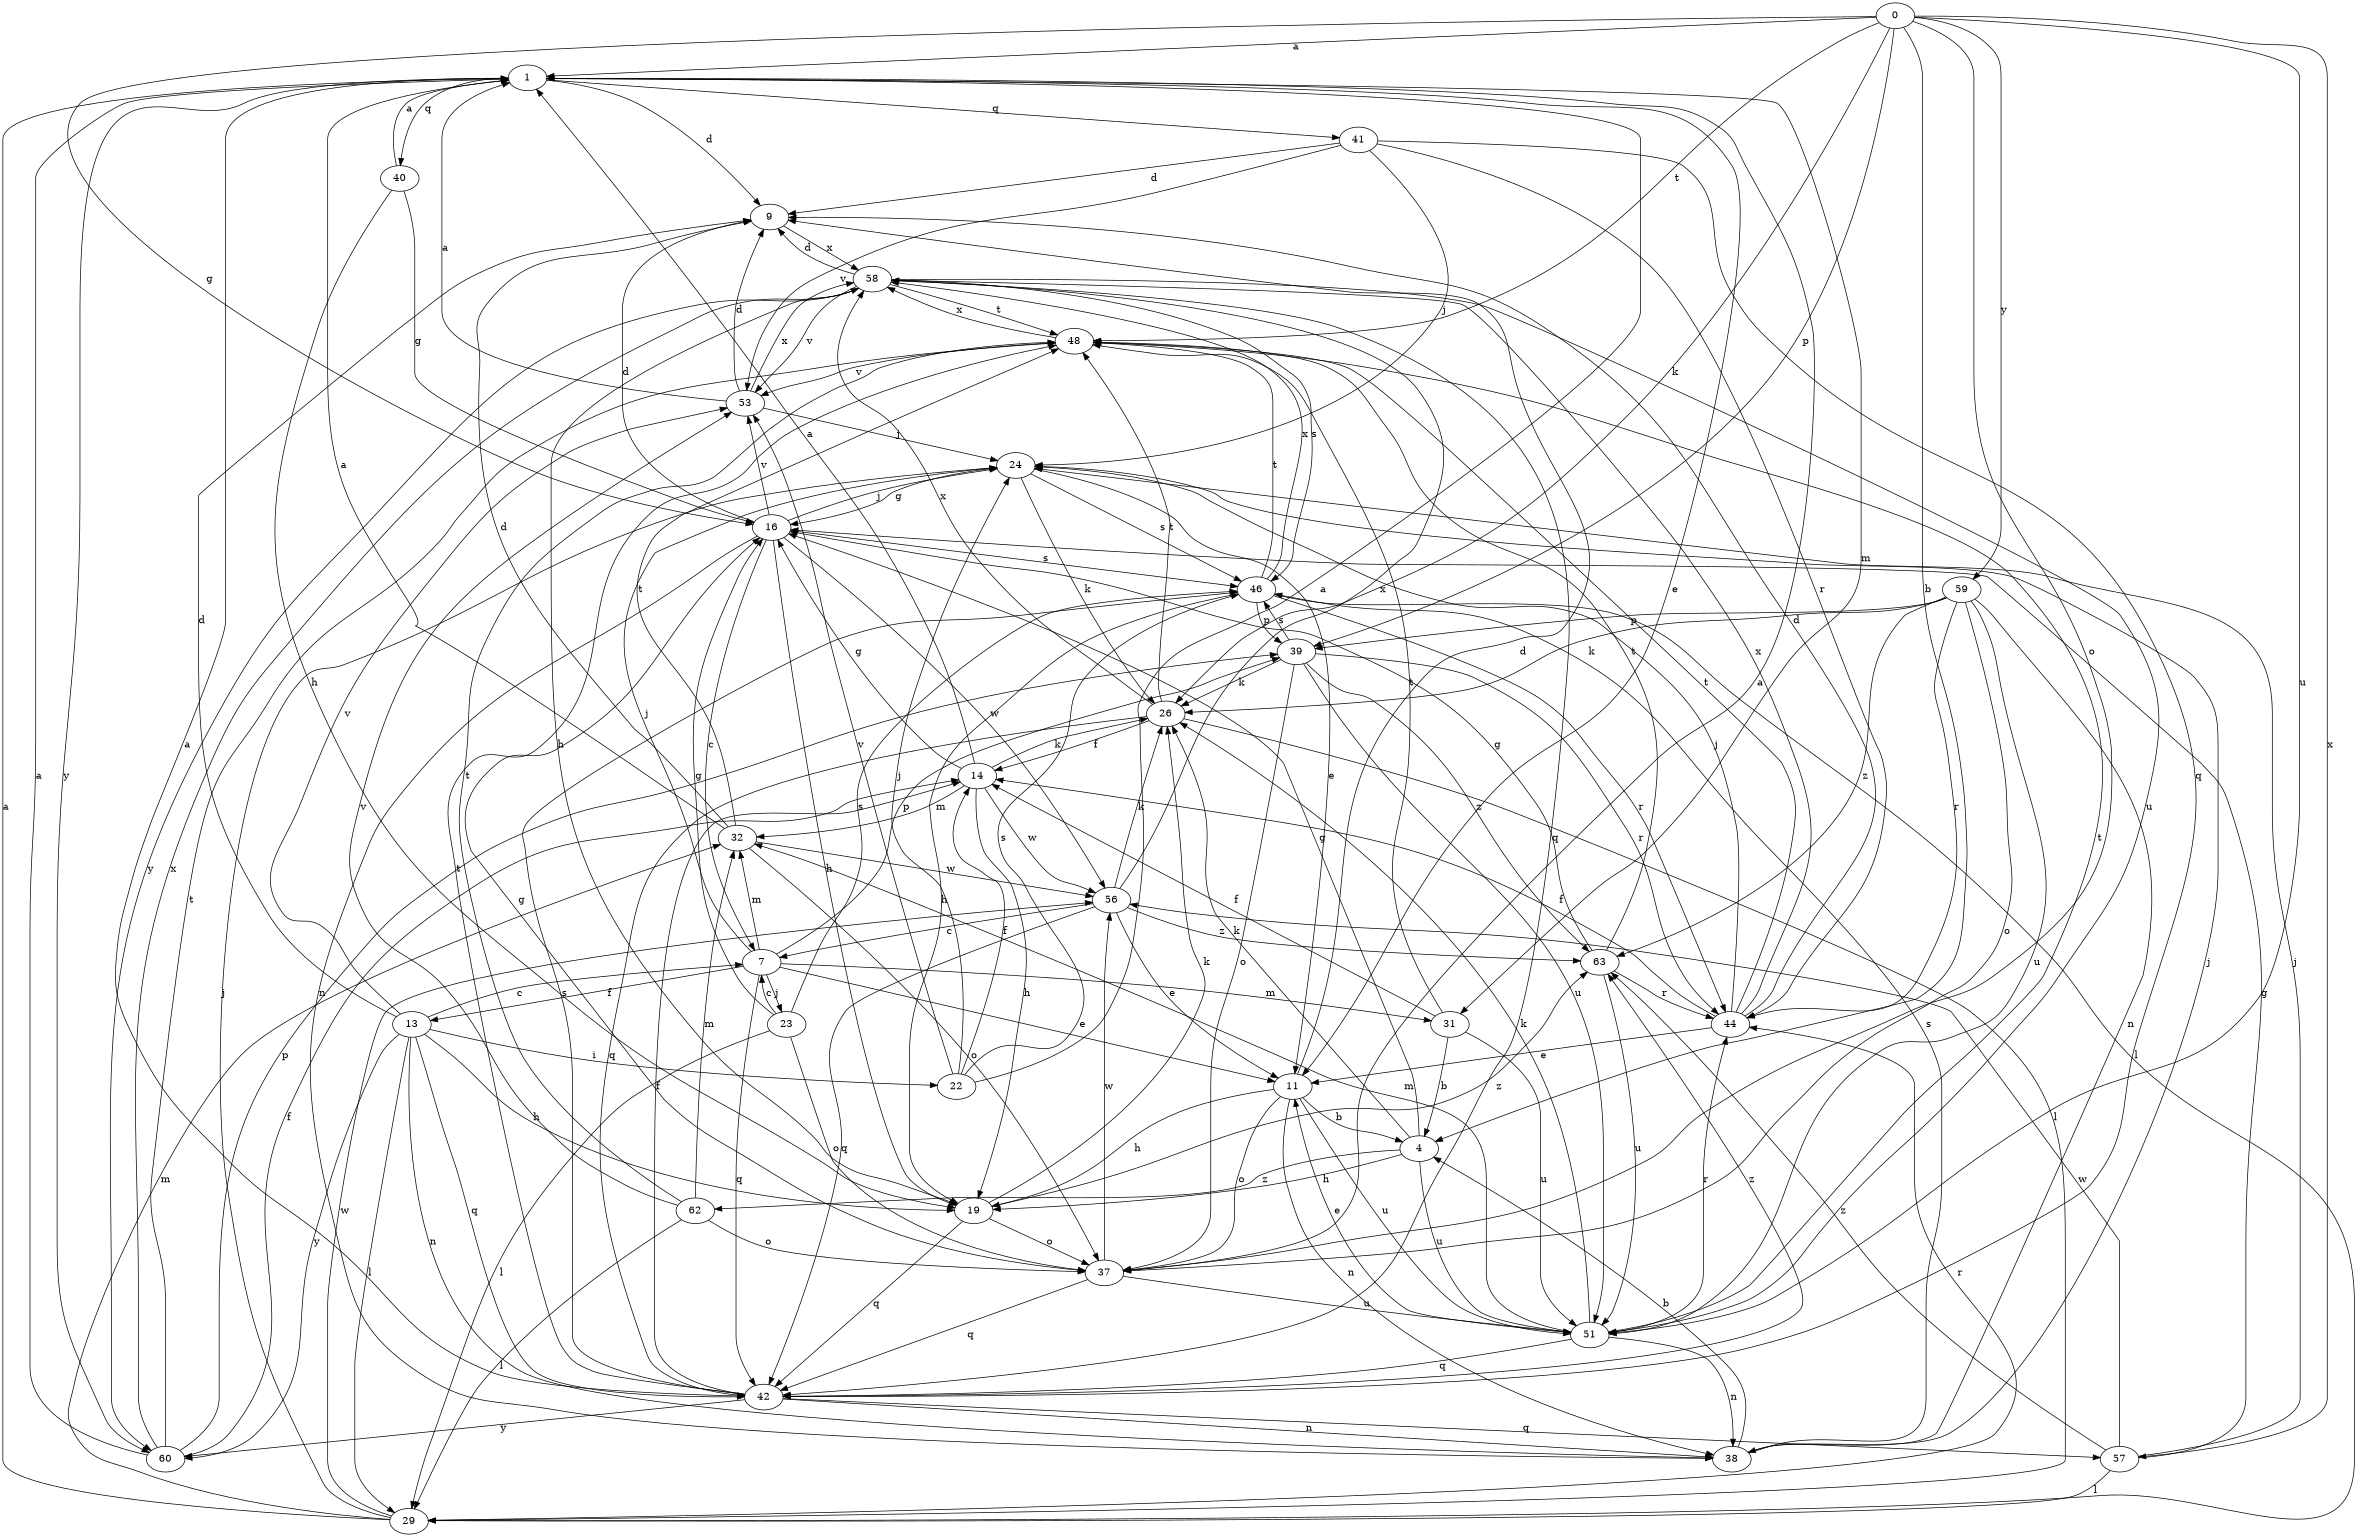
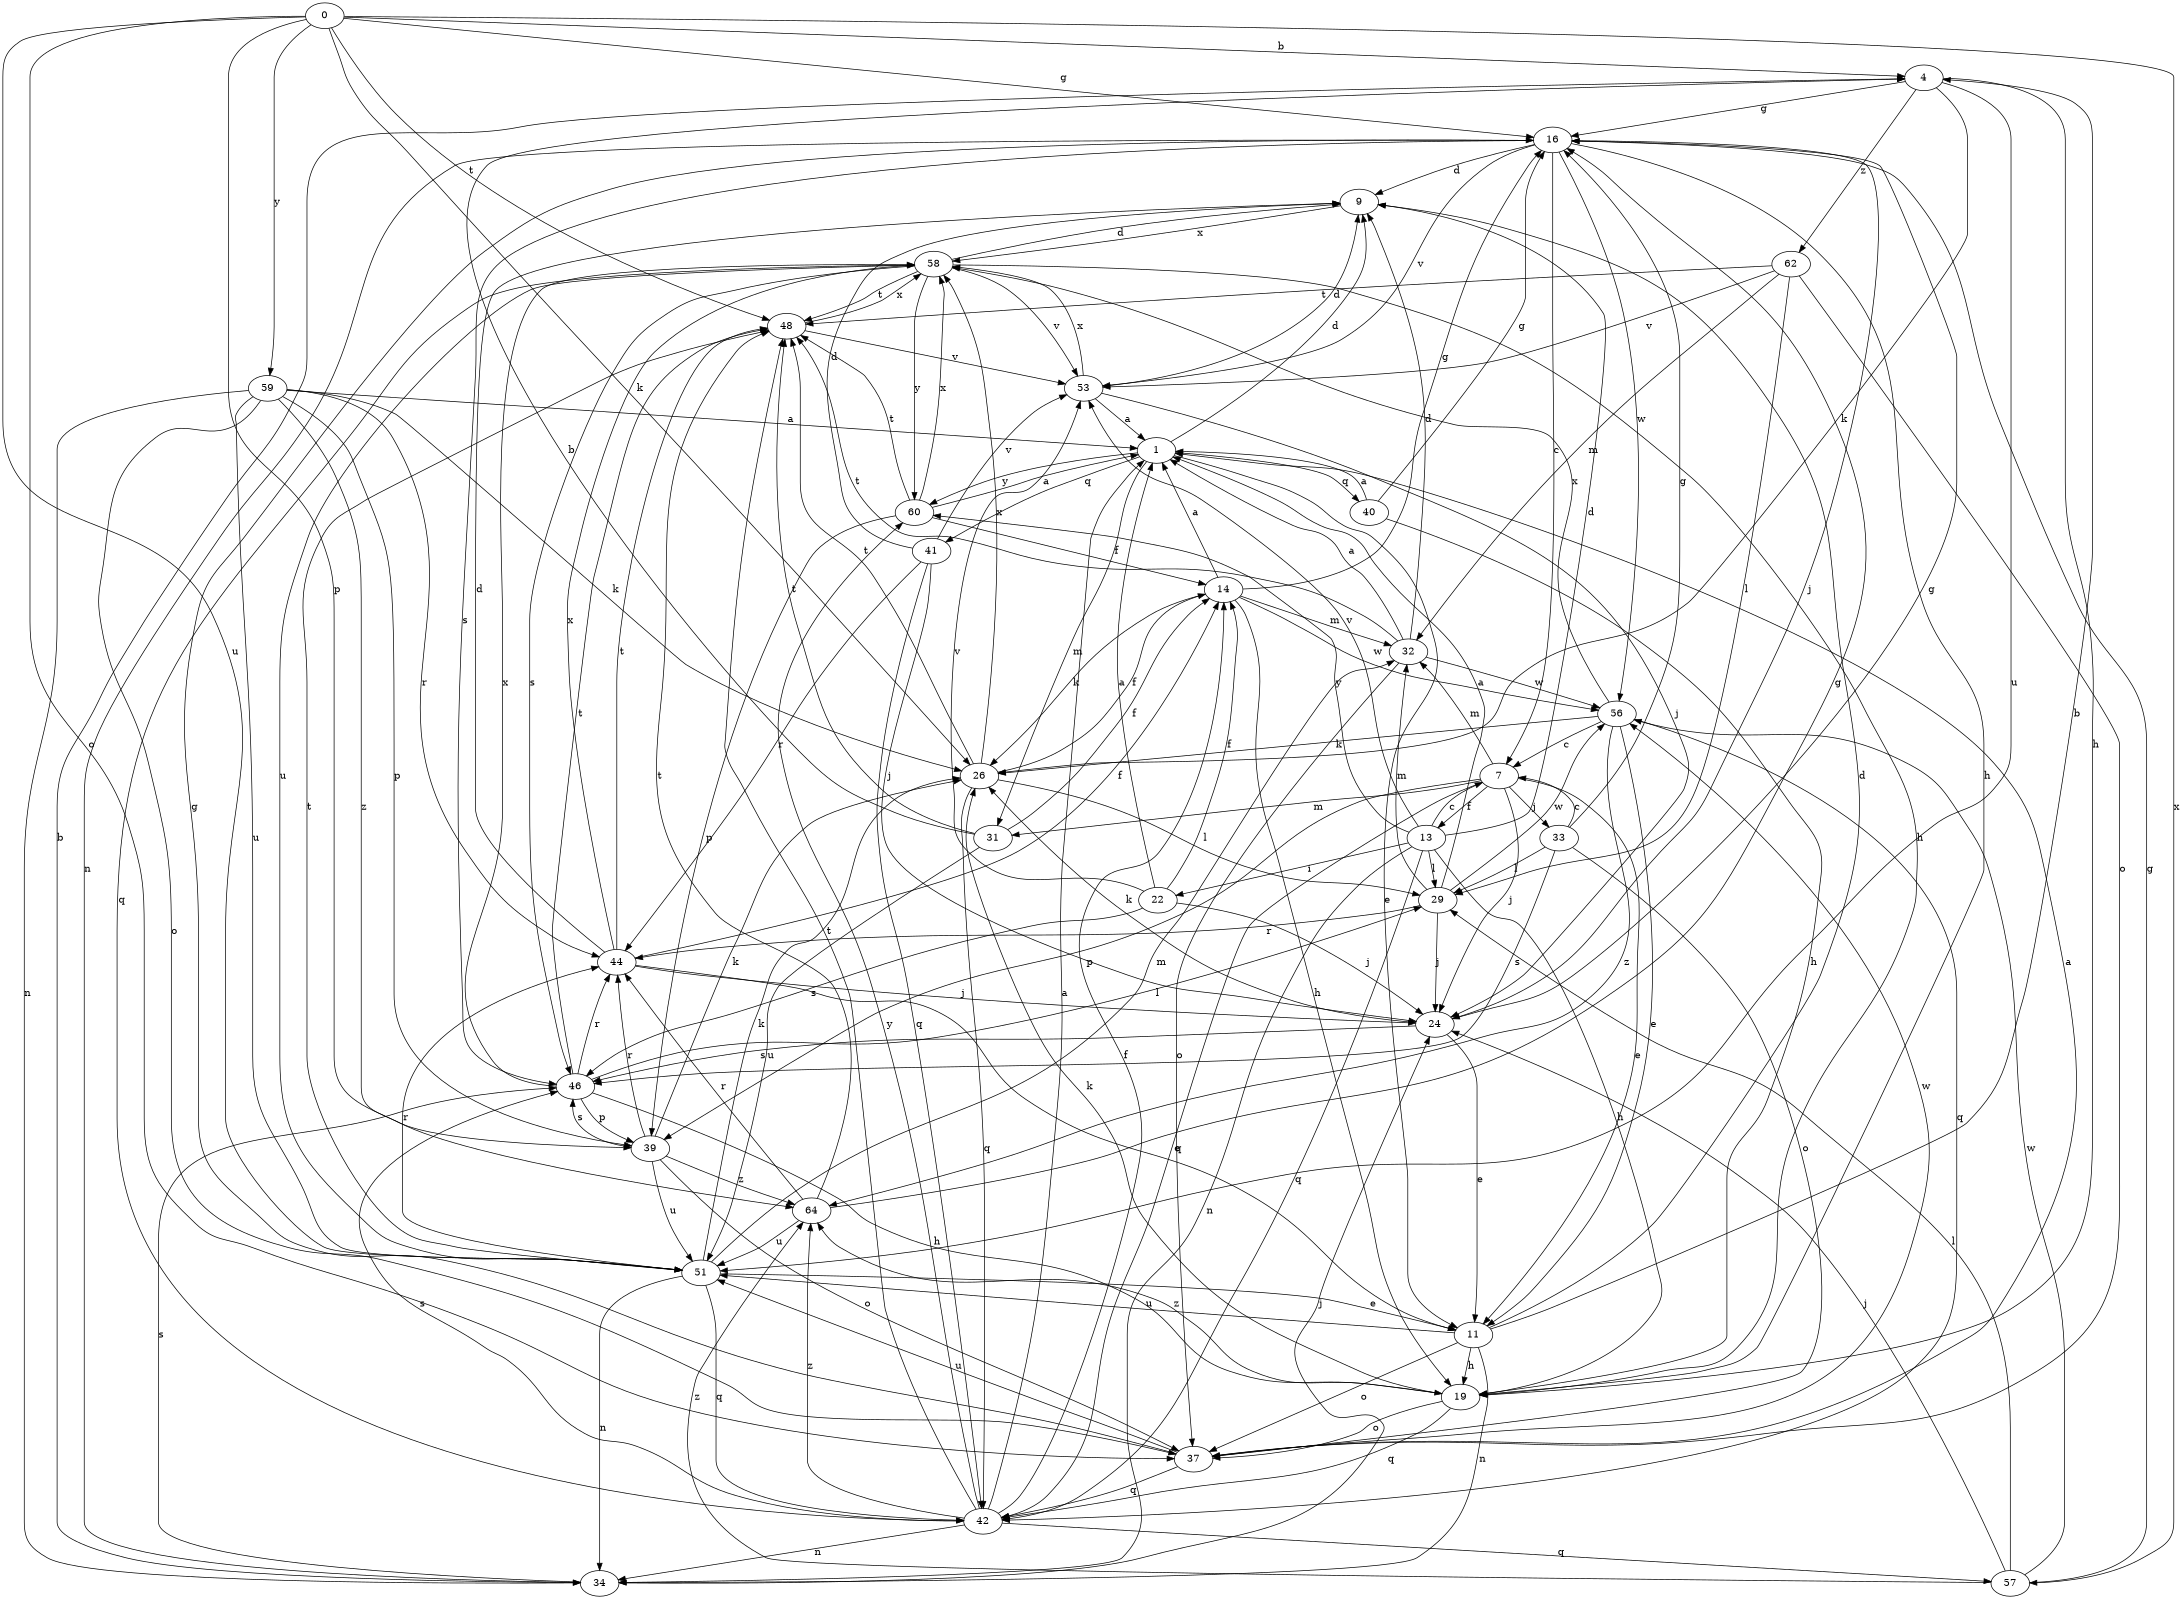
edge "0" -> "1": now "59" -> "1"
node "63": label "63" -> "64"
node "23": label "23" -> "33"
node "38": label "38" -> "34"
